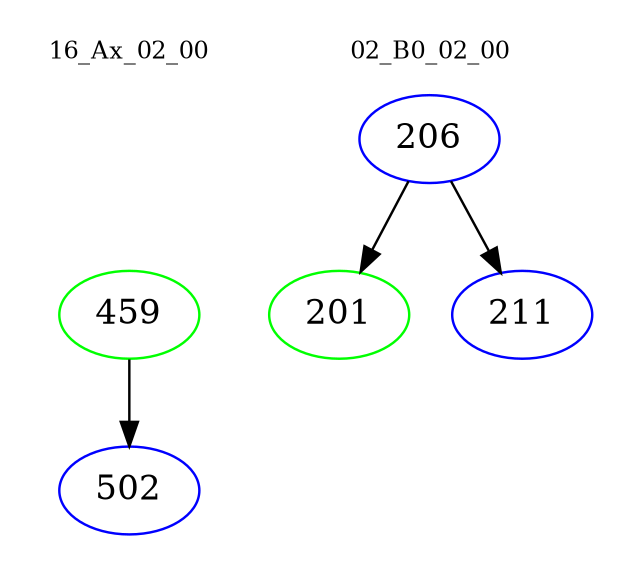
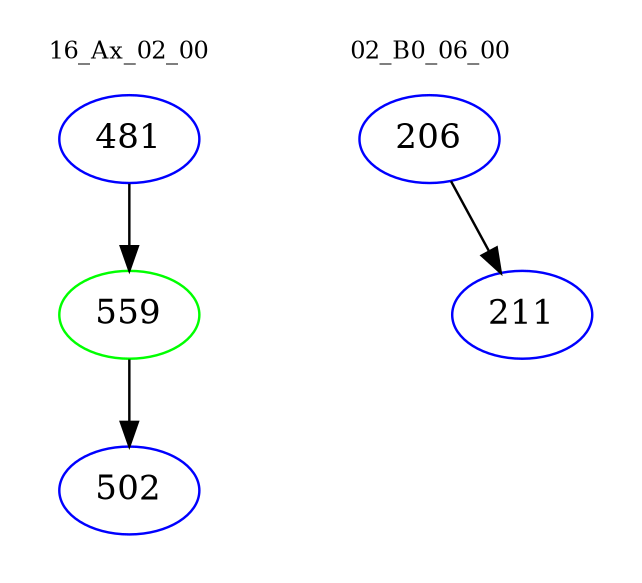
cluster "02_B0_02_00": label "02_B0_02_00" -> "02_B0_06_00"
node "481": added
node "459": label "459" -> "559"
node "201": removed
